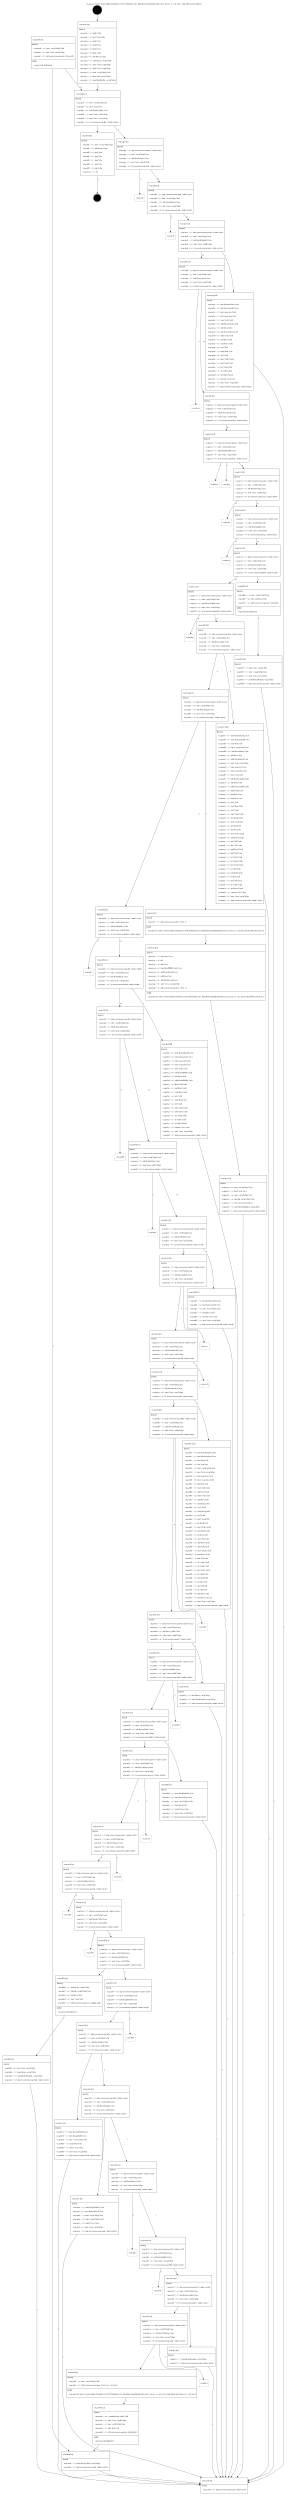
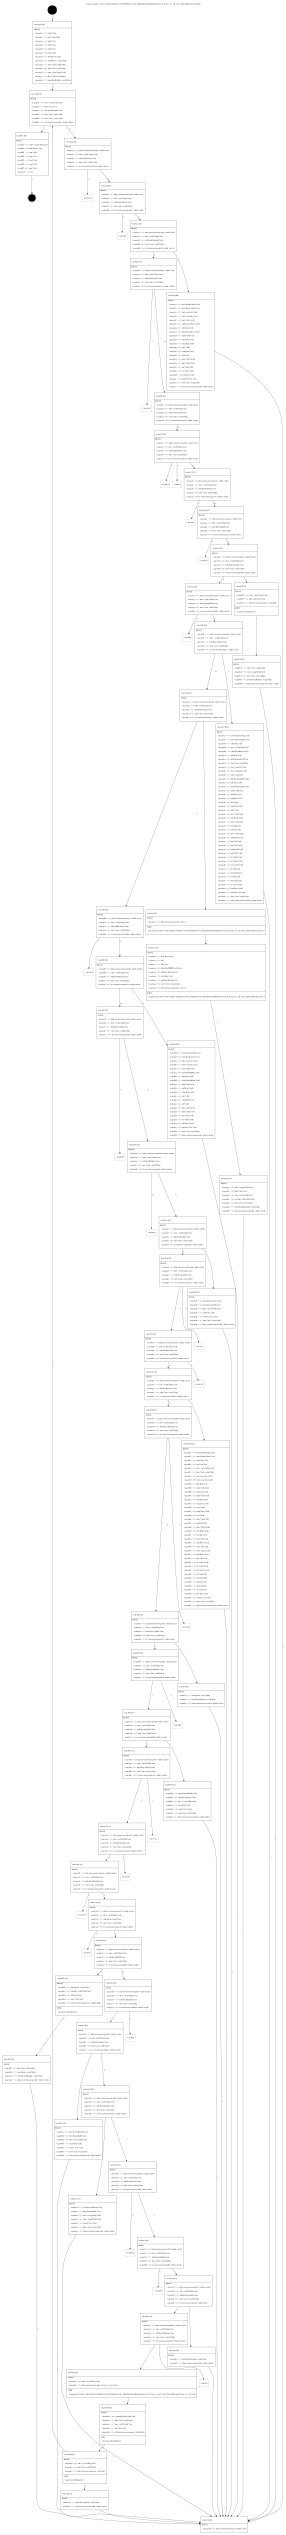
edge "0x401a86 [23]" -> "0x401aac [12]": now "0x401a86 [23]" -> "0x401a9d [15]"
